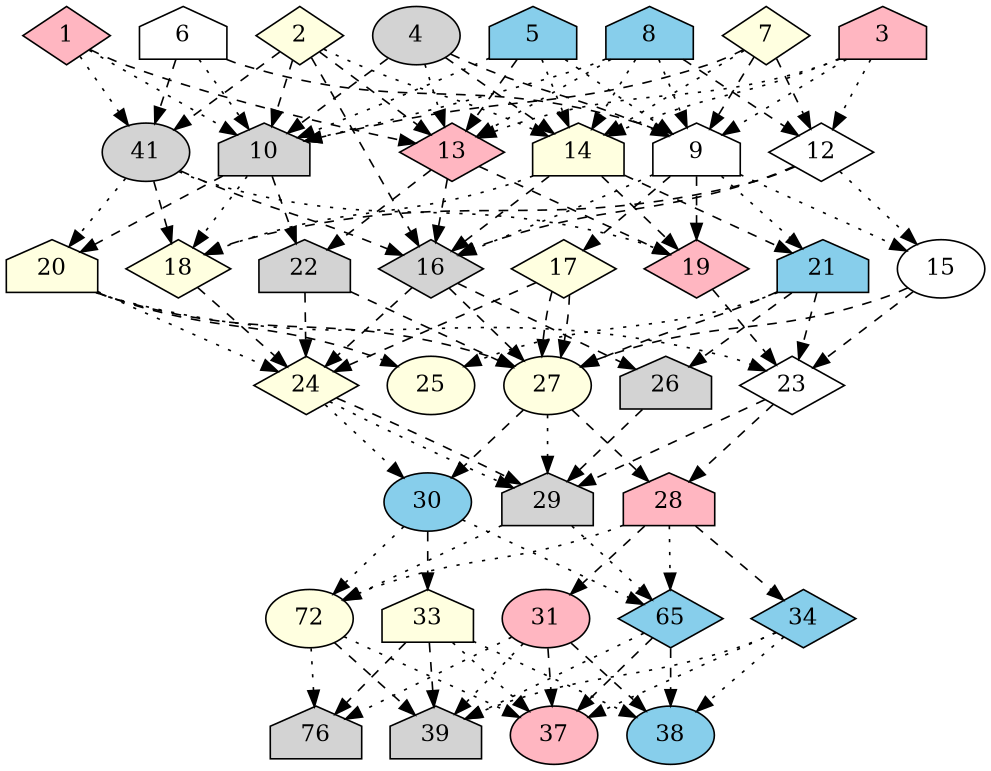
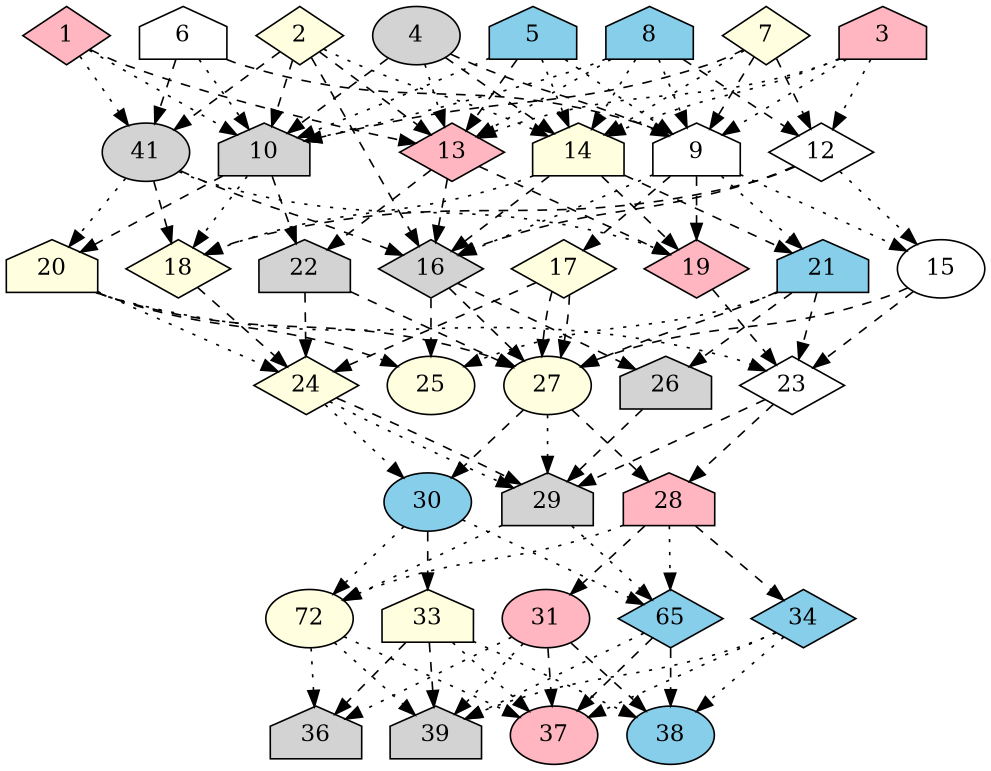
edge "16" -> "24": now "16" -> "25"
edge "72" -> "39": style dashed -> dotted
node "76": label "76" -> "36"
